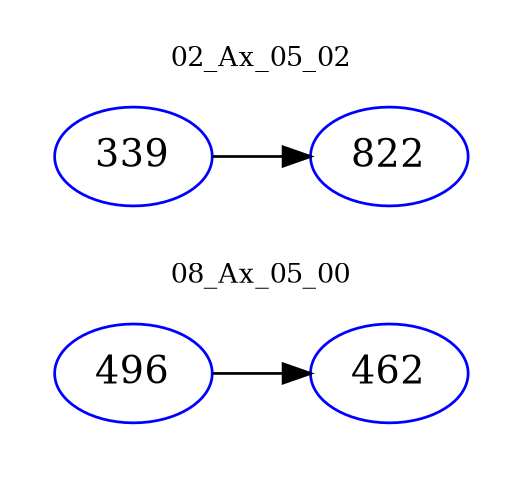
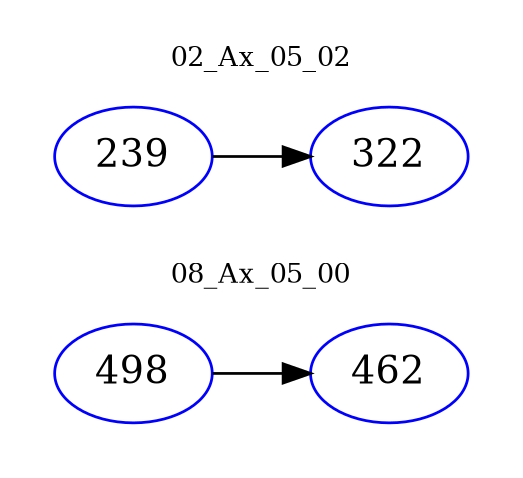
node "339": label "339" -> "239"
node "822": label "822" -> "322"
node "496": label "496" -> "498"
